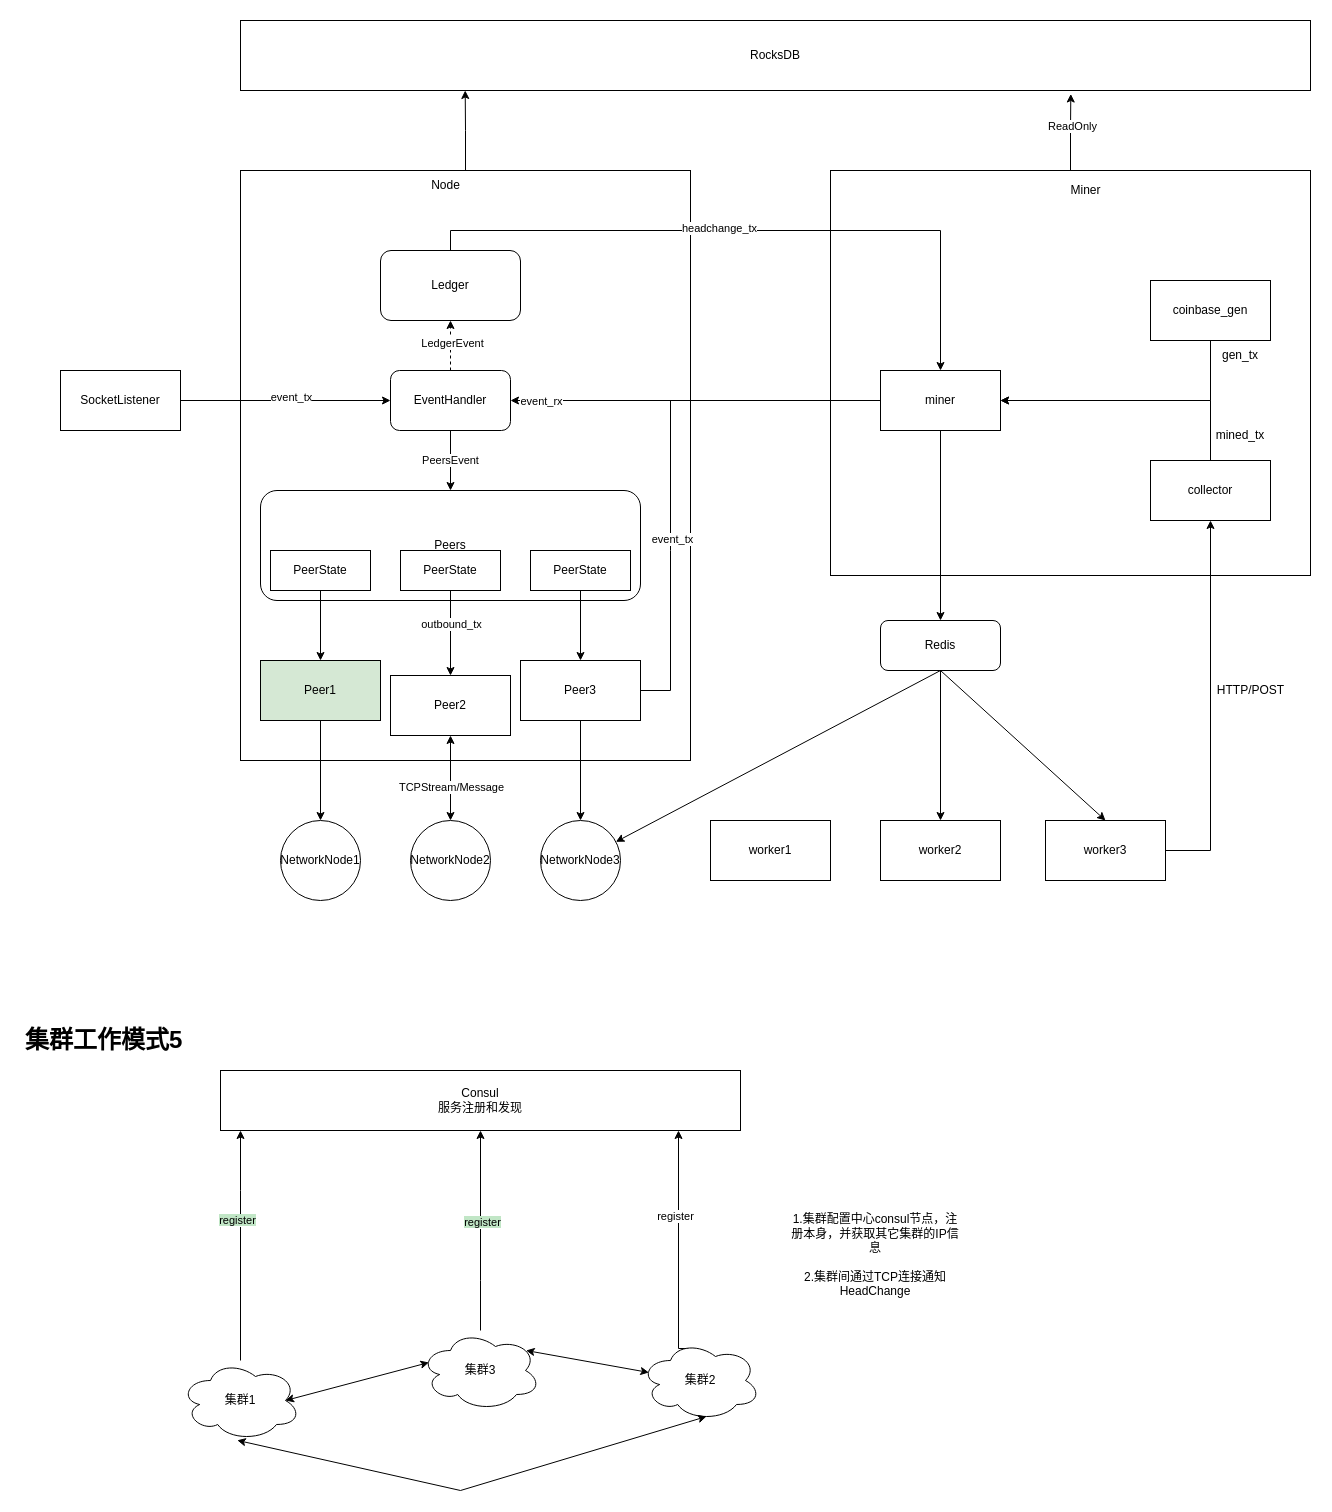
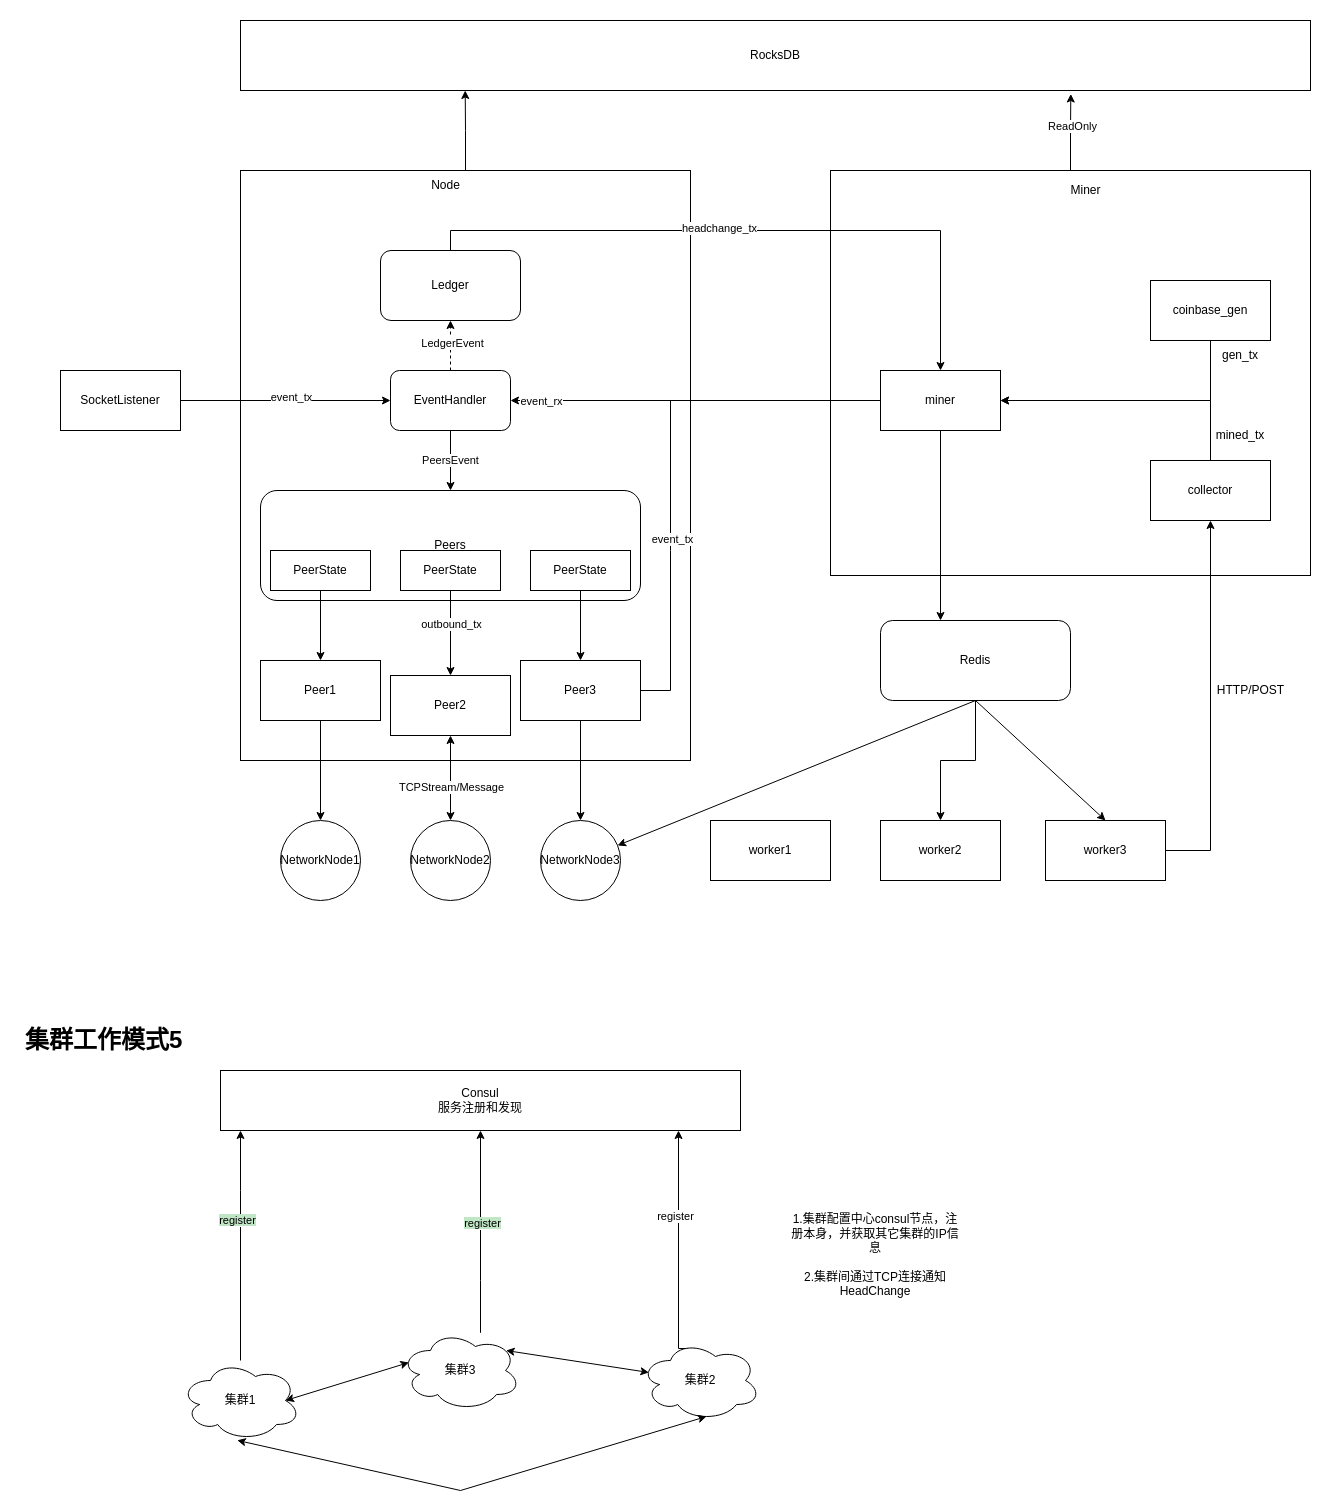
node "Redis": size 120x50 -> 190x80
node "Peer1": fillcolor #d5e8d4 -> #ffffff
node "集群3": moved (481, 1371) -> (461, 1371)
